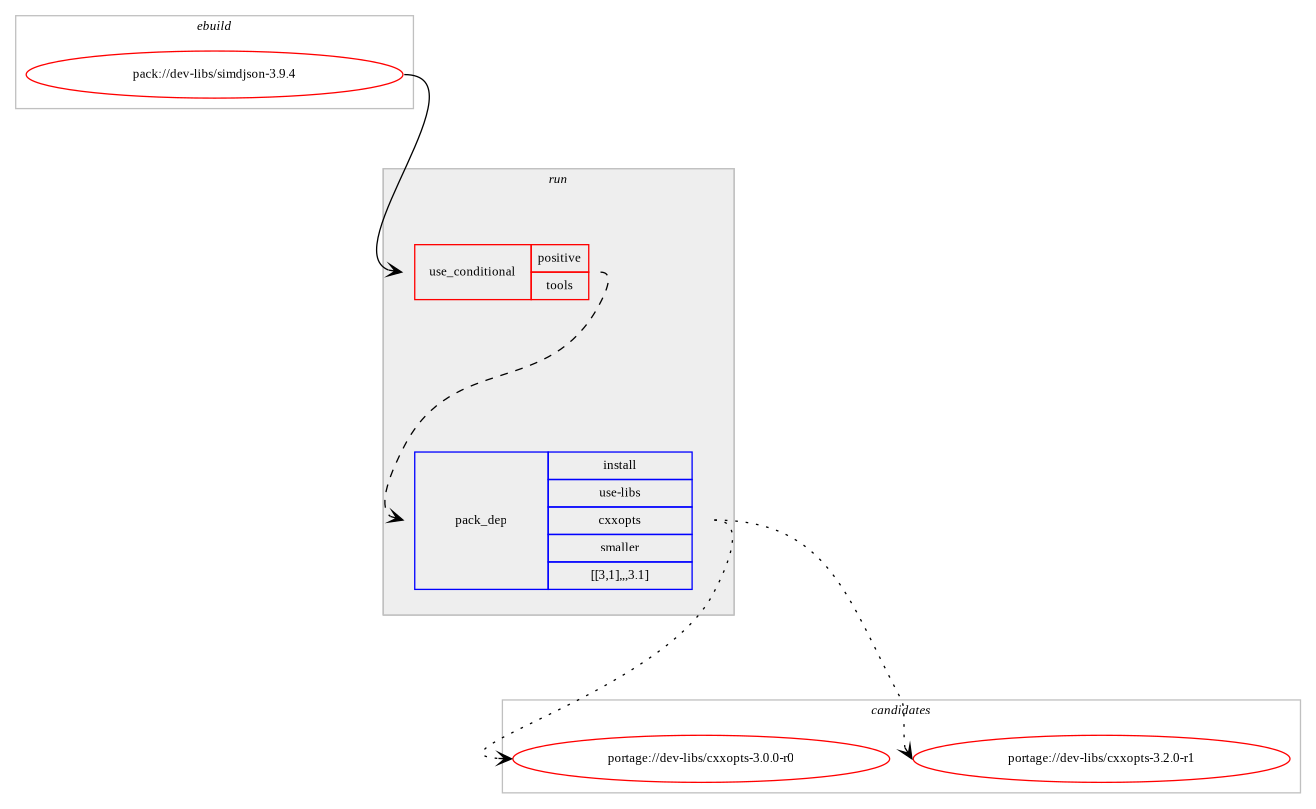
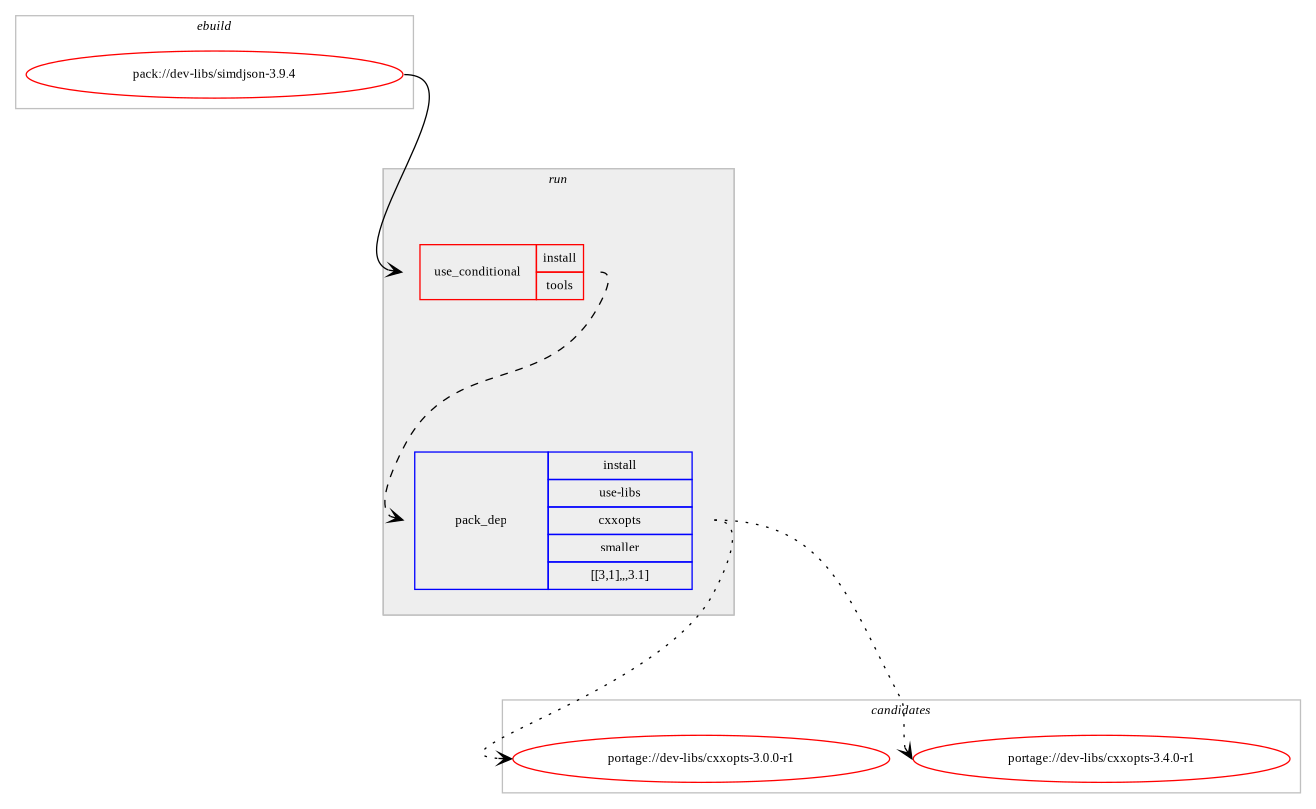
node "use_conditional": text "positive" -> "install"
node "portage://dev-libs/cxxopts-3.0.0-r0": label "portage://dev-libs/cxxopts-3.0.0-r0" -> "portage://dev-libs/cxxopts-3.0.0-r1"
node "portage://dev-libs/cxxopts-3.2.0-r1": label "portage://dev-libs/cxxopts-3.2.0-r1" -> "portage://dev-libs/cxxopts-3.4.0-r1"
